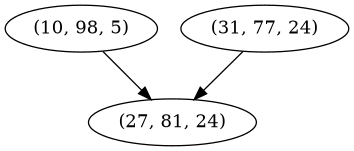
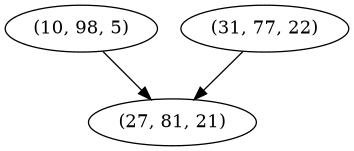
node "(31, 77, 24)": label "(31, 77, 24)" -> "(31, 77, 22)"
node "(27, 81, 24)": label "(27, 81, 24)" -> "(27, 81, 21)"
